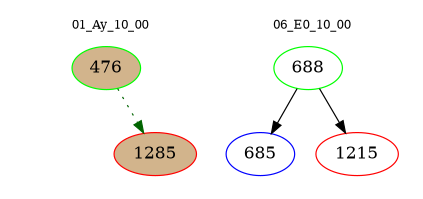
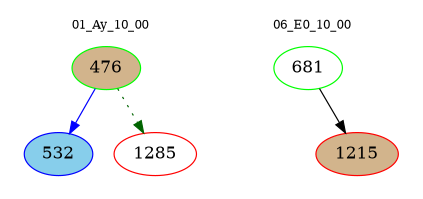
node "688": label "688" -> "681"
node "532": added
node "1285": fillcolor tan -> white
node "685": removed
node "1215": fillcolor white -> tan
